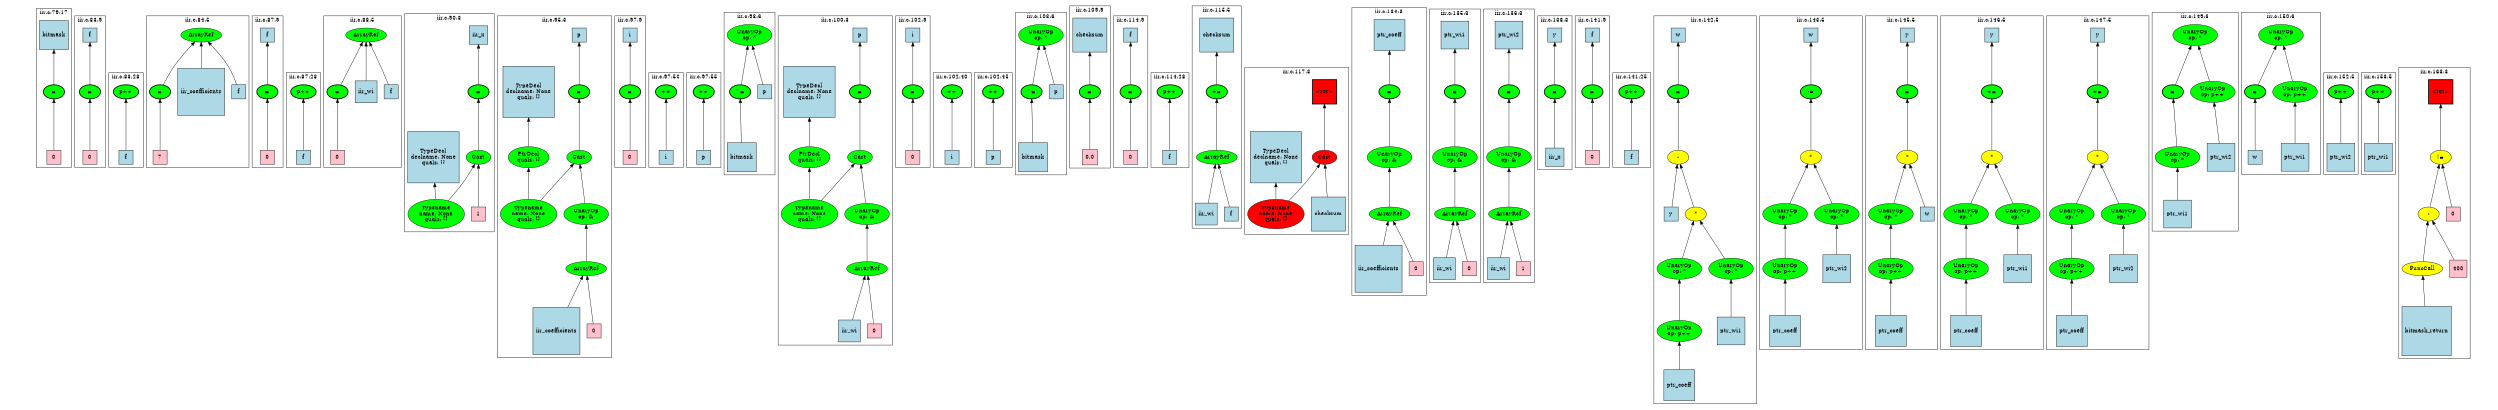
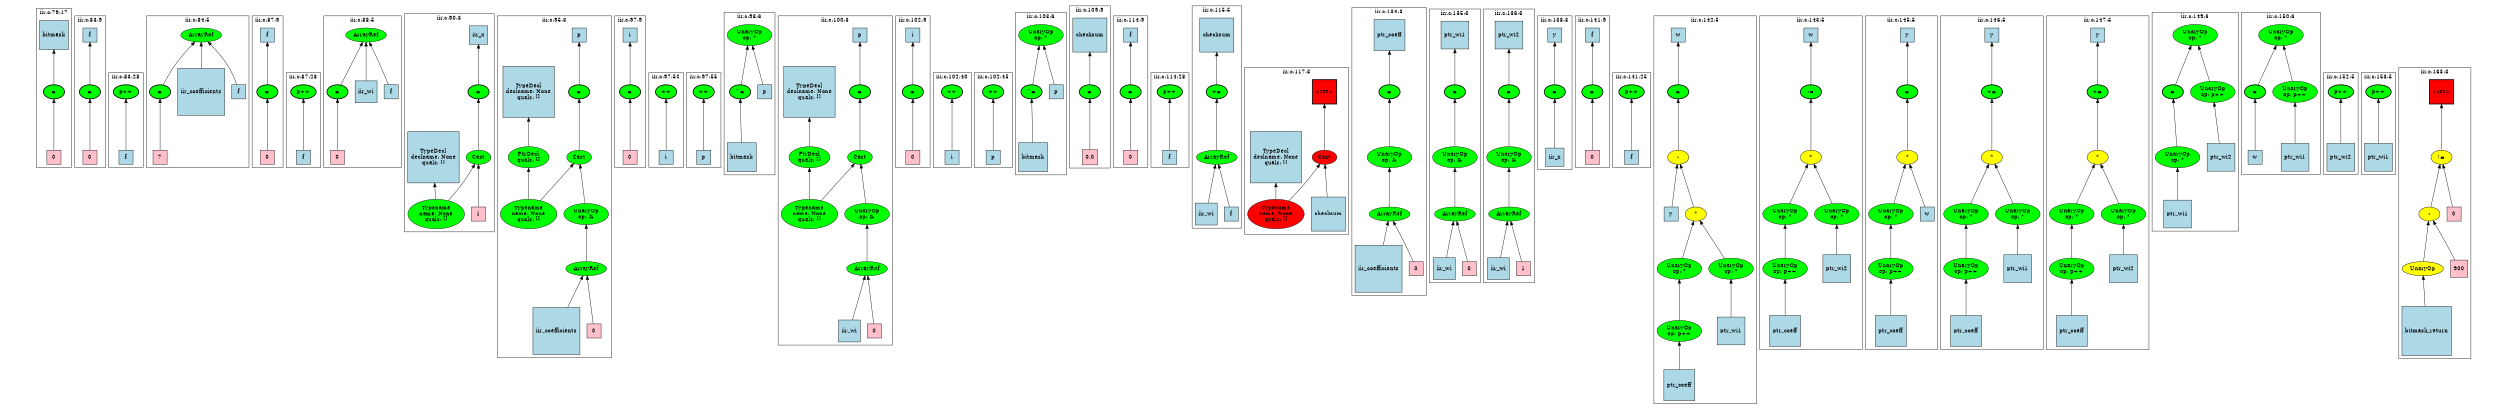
node "FuncCall": label "FuncCall" -> "UnaryOp"
node "400": label "400" -> "900"
